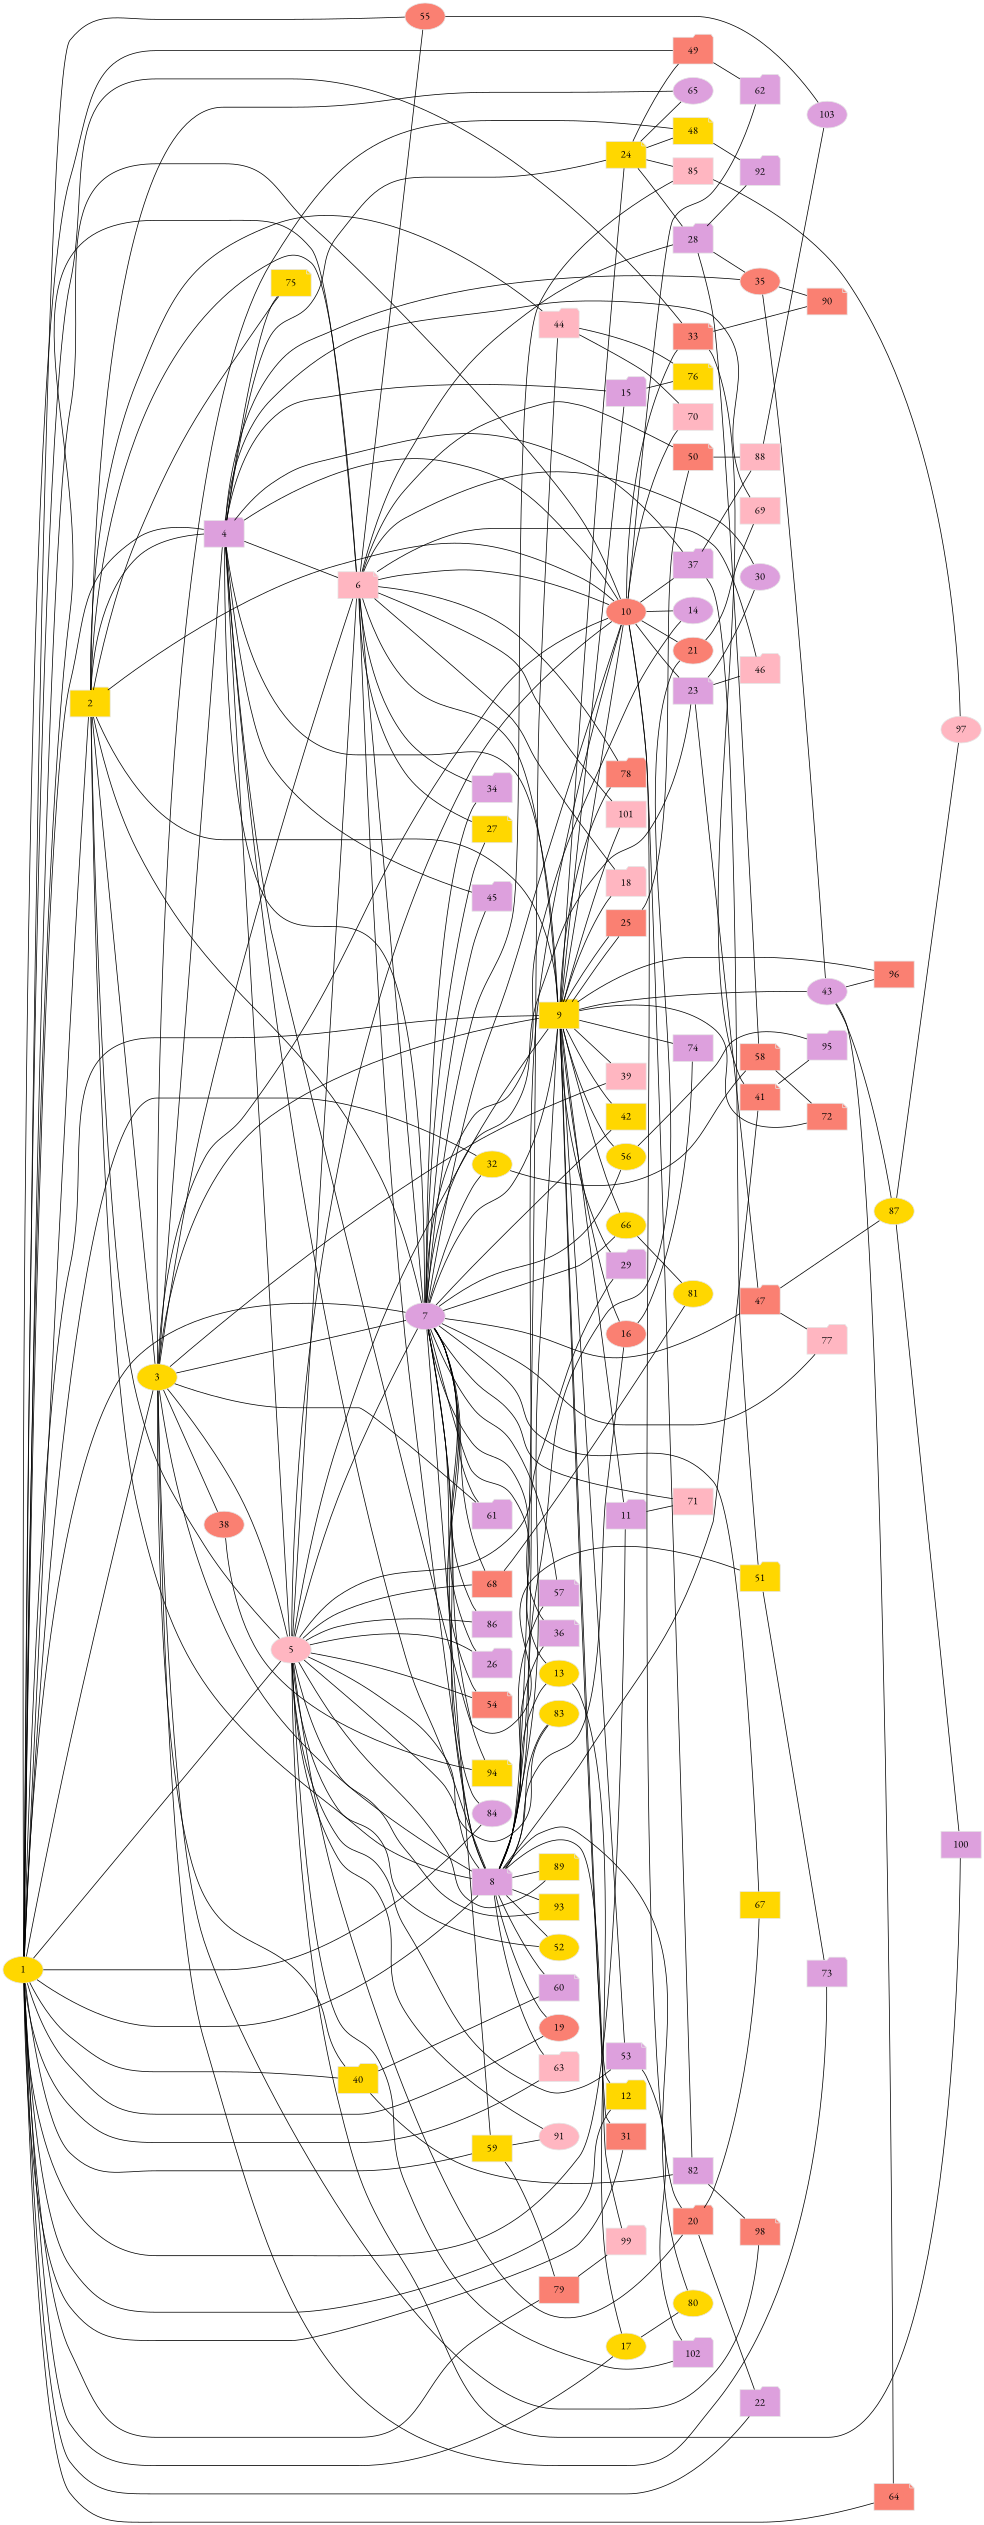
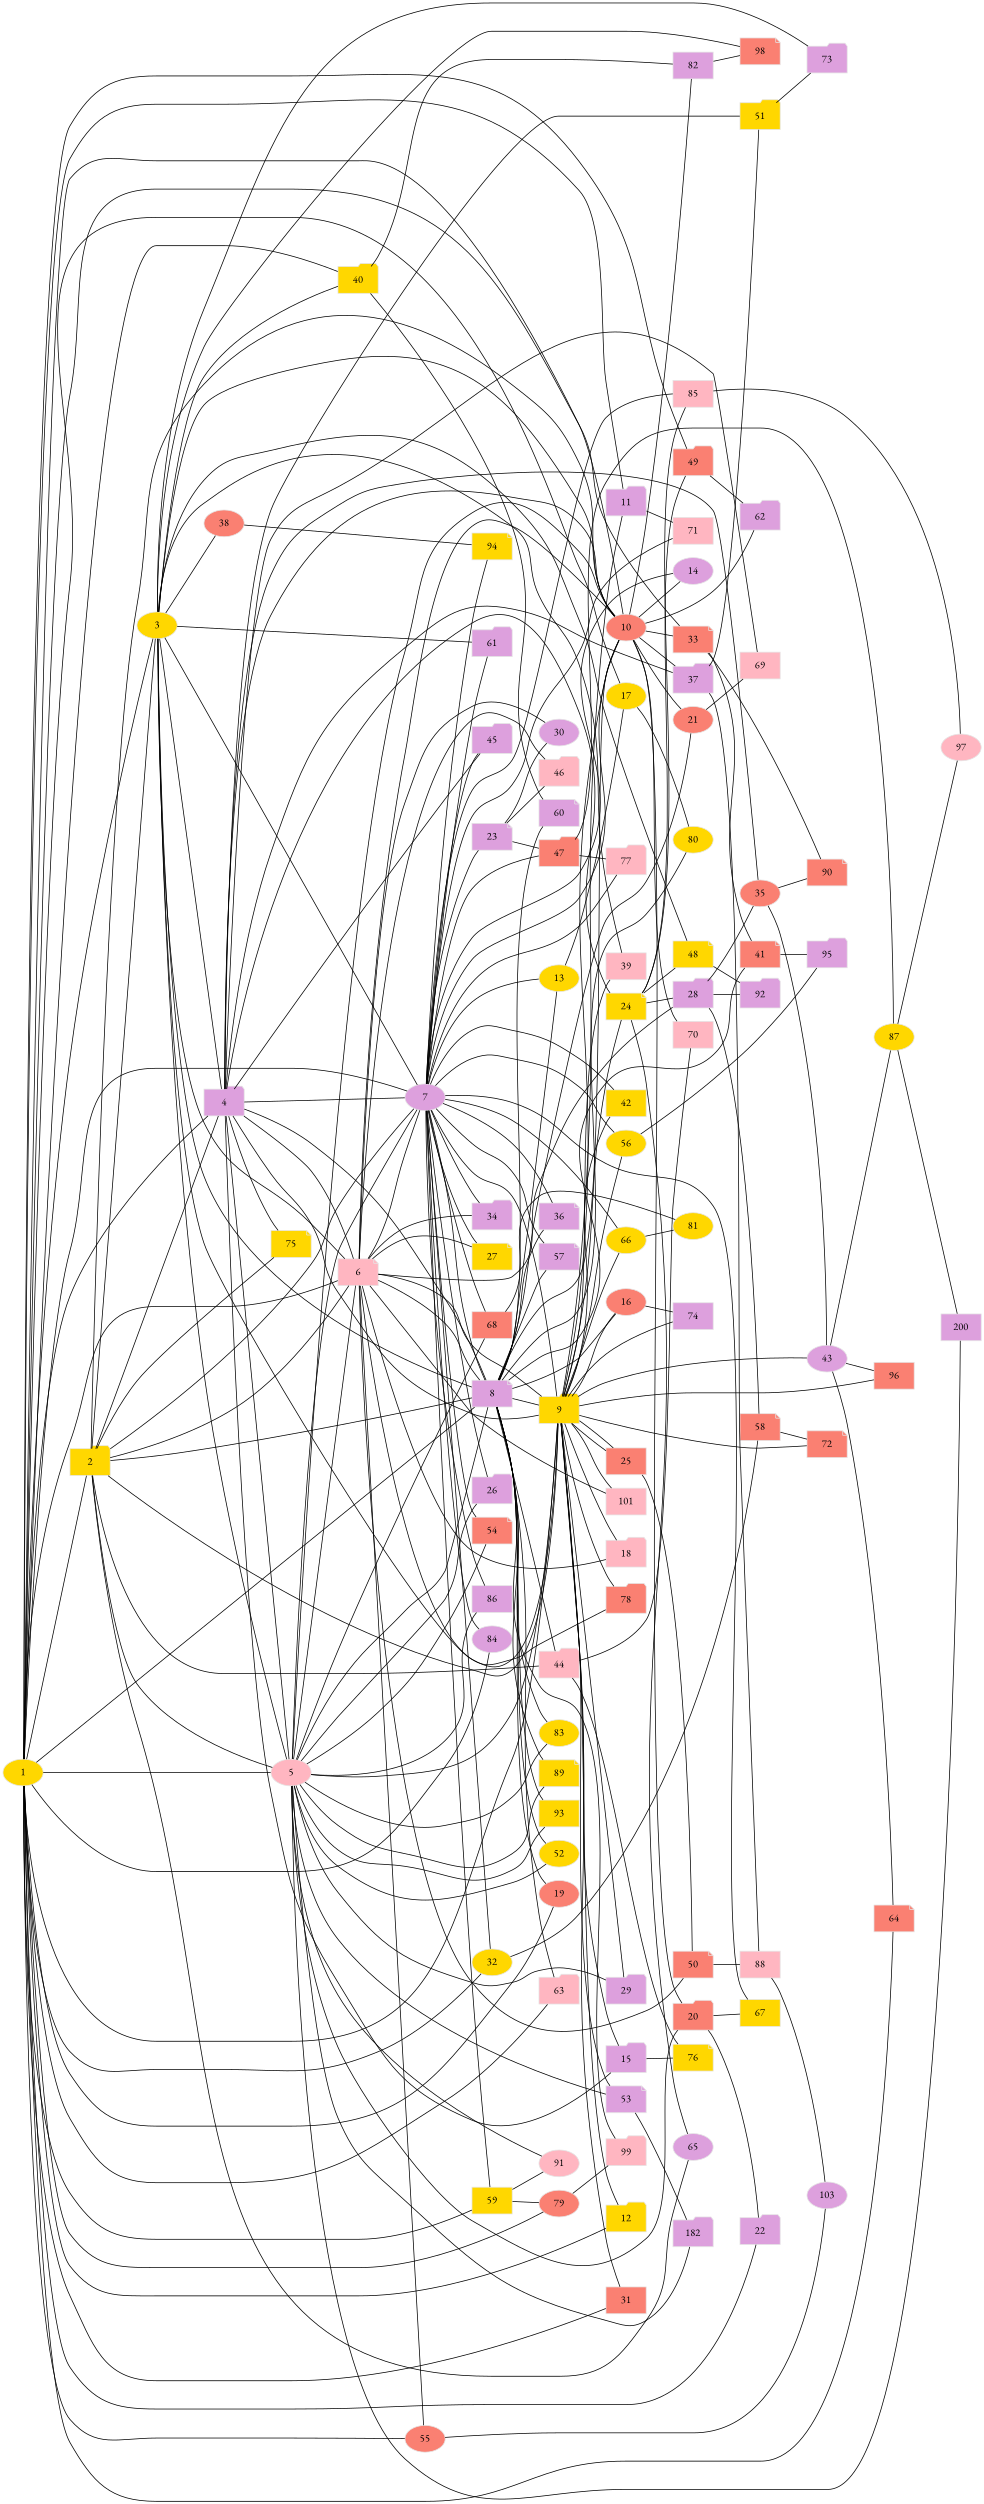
edge "10" -- "23": removed
node "100": label "100" -> "200"
node "79": shape box -> ellipse
node "102": label "102" -> "182"
